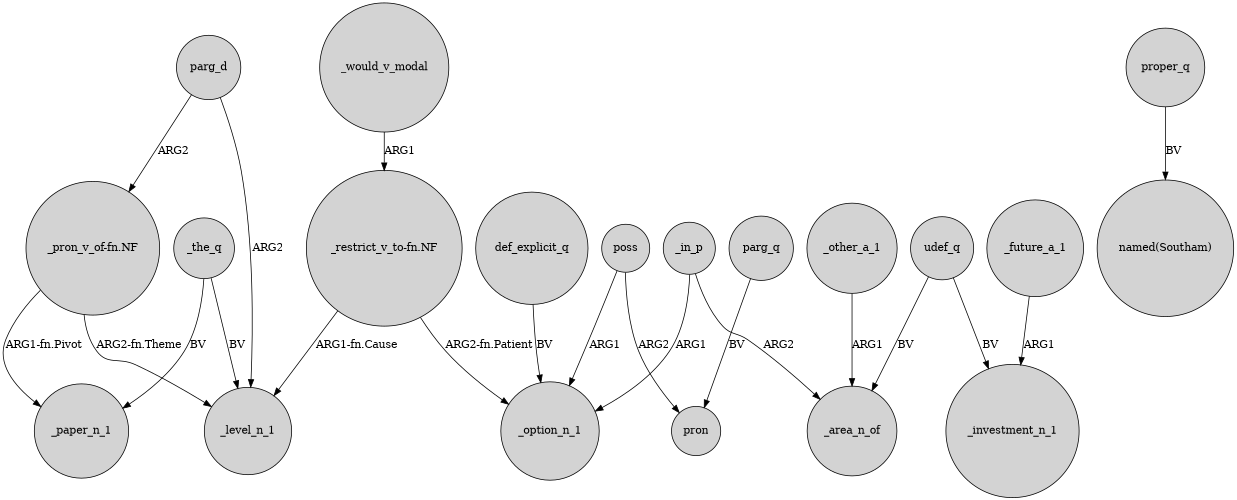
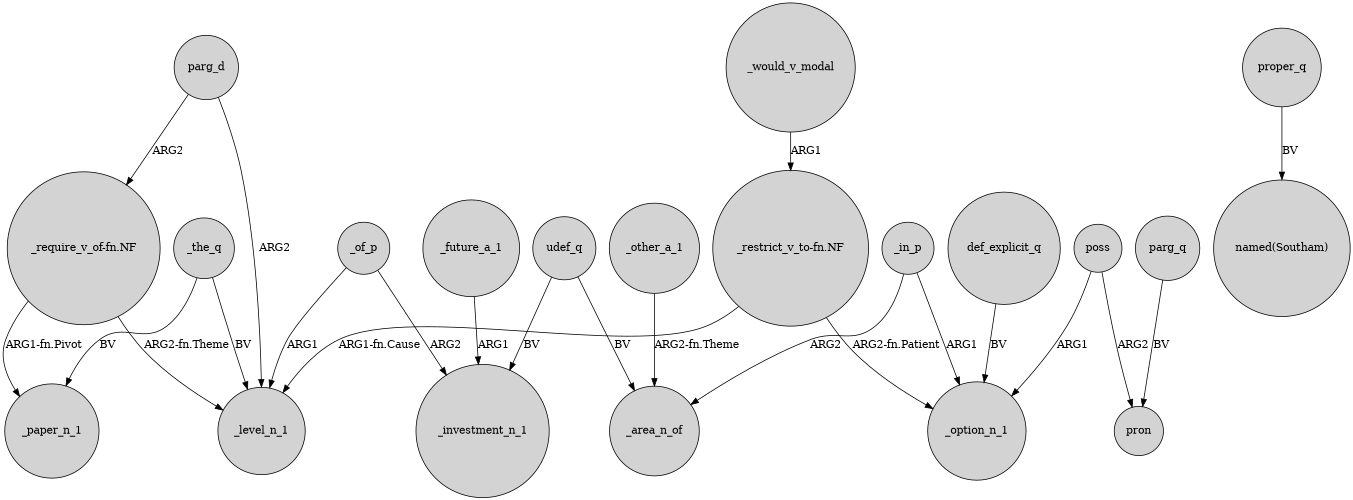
node "_pron_v_of-fn.NF": label "_pron_v_of-fn.NF" -> "_require_v_of-fn.NF"
node "_of_p": added
edge "_other_a_1" -> "_area_n_of": label "ARG1" -> "ARG2-fn.Theme"
